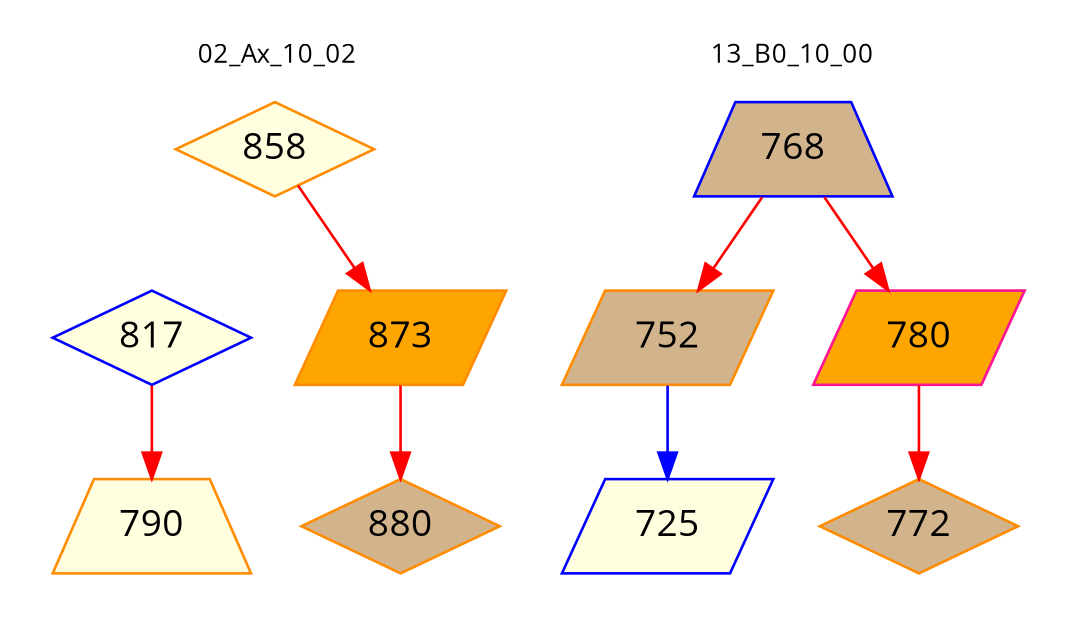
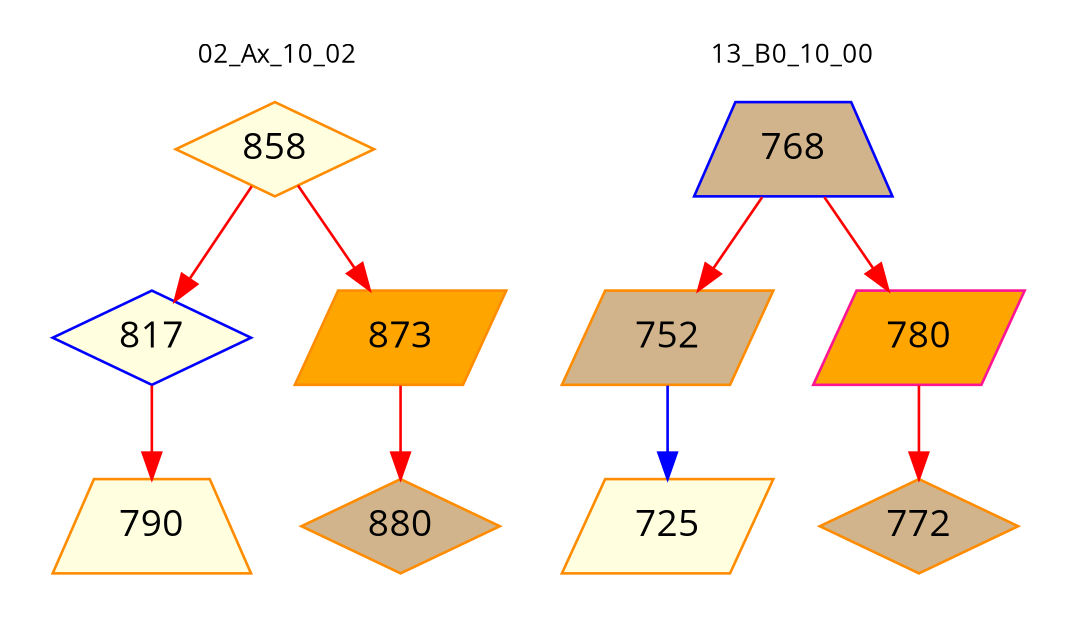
edge "858" -> "817": added
node "725": color blue -> darkorange
